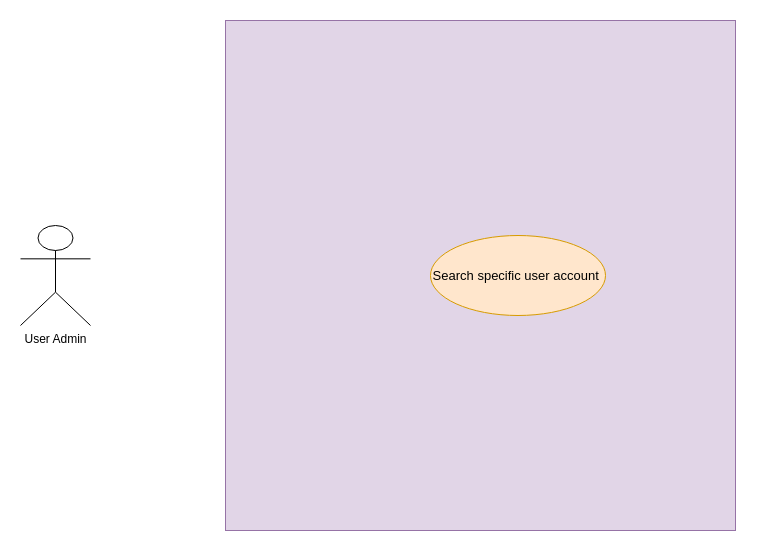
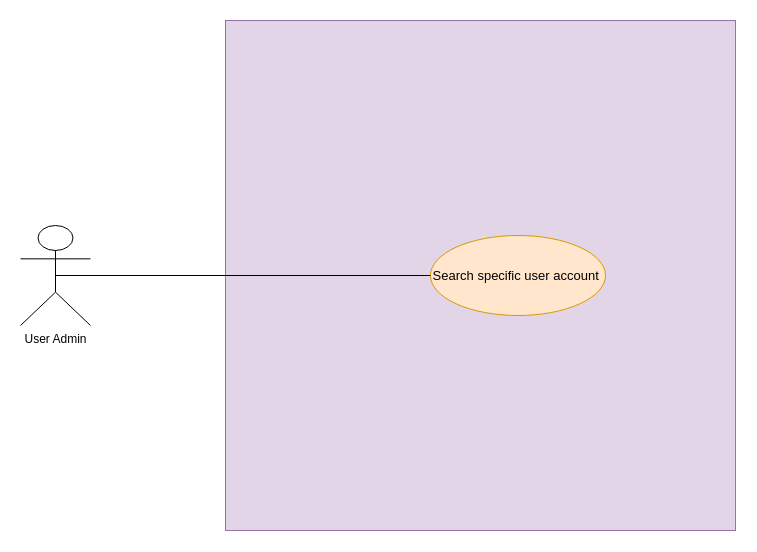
edge "User Admin" -- "Search specific user account": added
